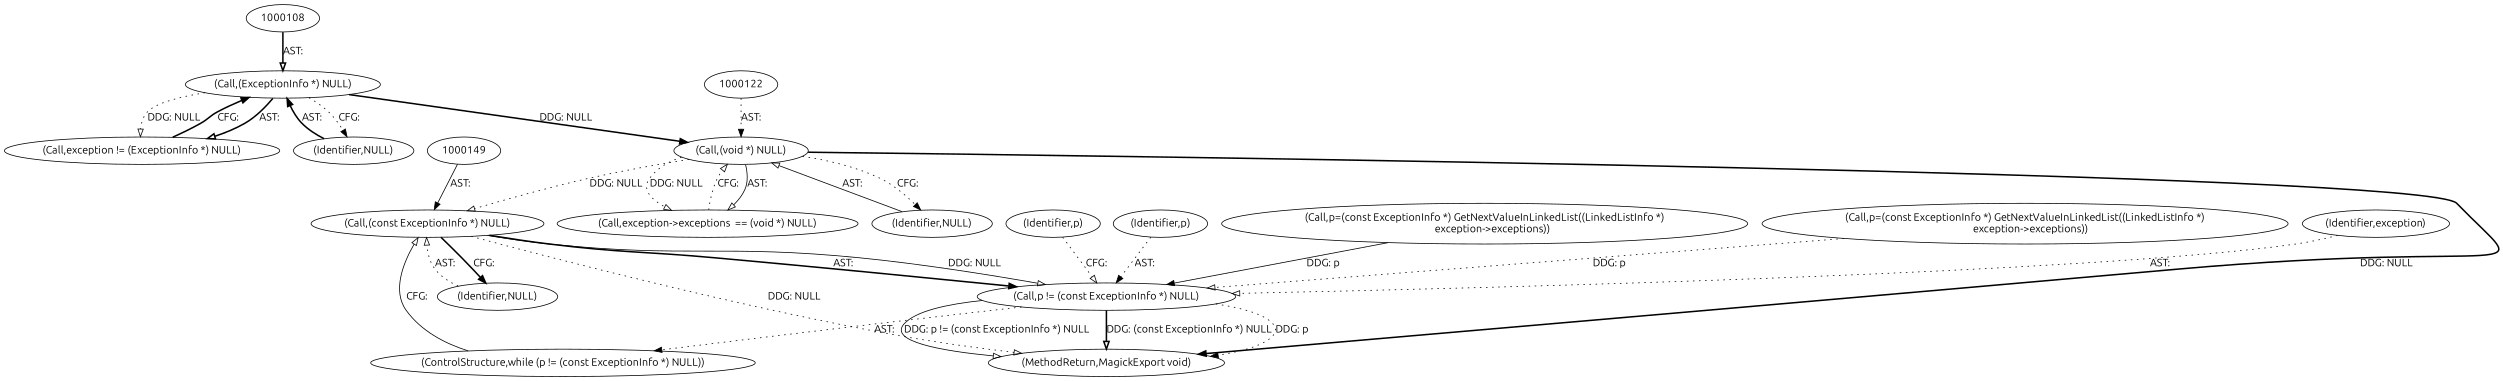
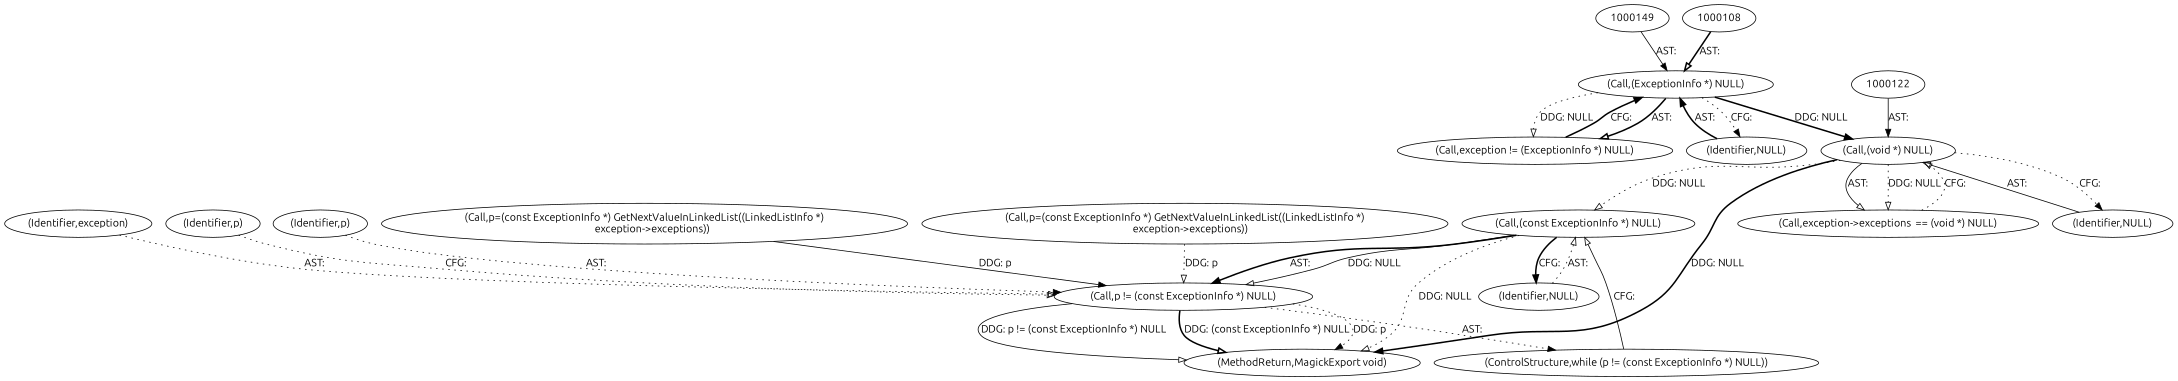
edge "1000122" -> "(Call,(void *) NULL)": style dotted -> solid
edge "1000149" -> "(Call,(const ExceptionInfo *) NULL)": now "1000149" -> "(Call,(ExceptionInfo *) NULL)"
